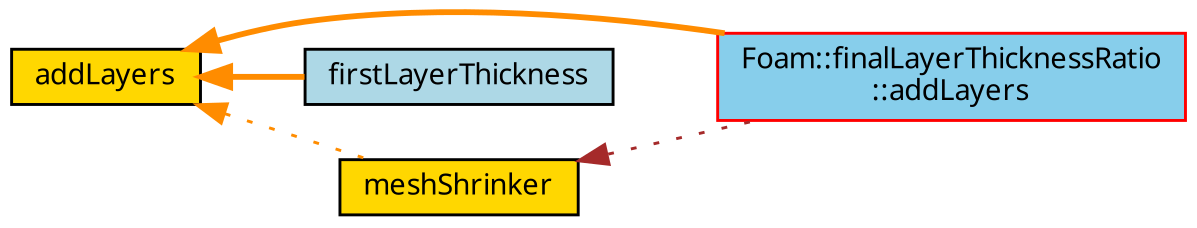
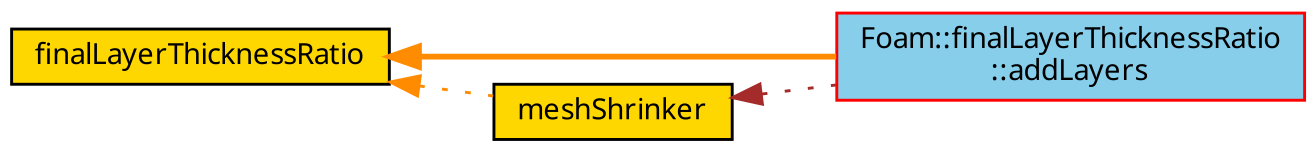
node "addLayers": label "addLayers" -> "finalLayerThicknessRatio"
node "firstLayerThickness": removed
